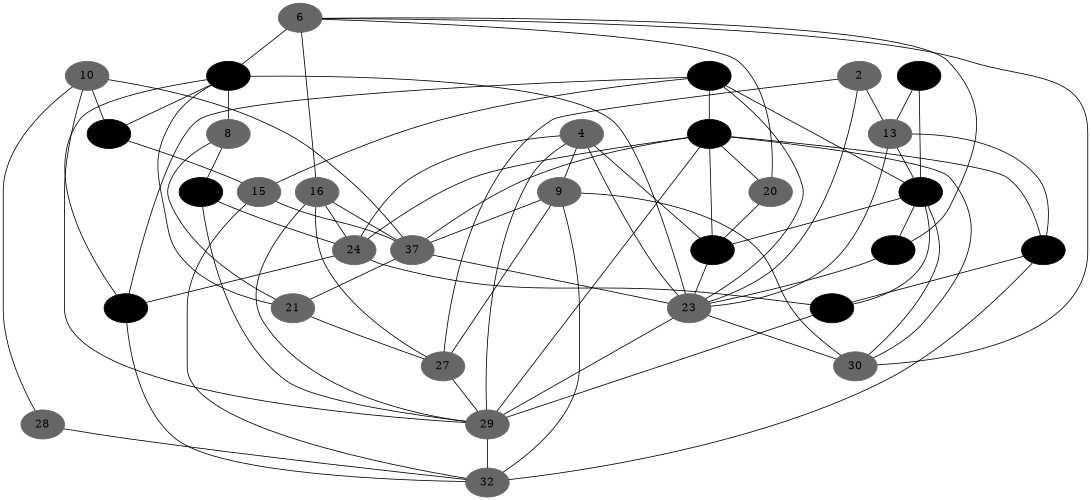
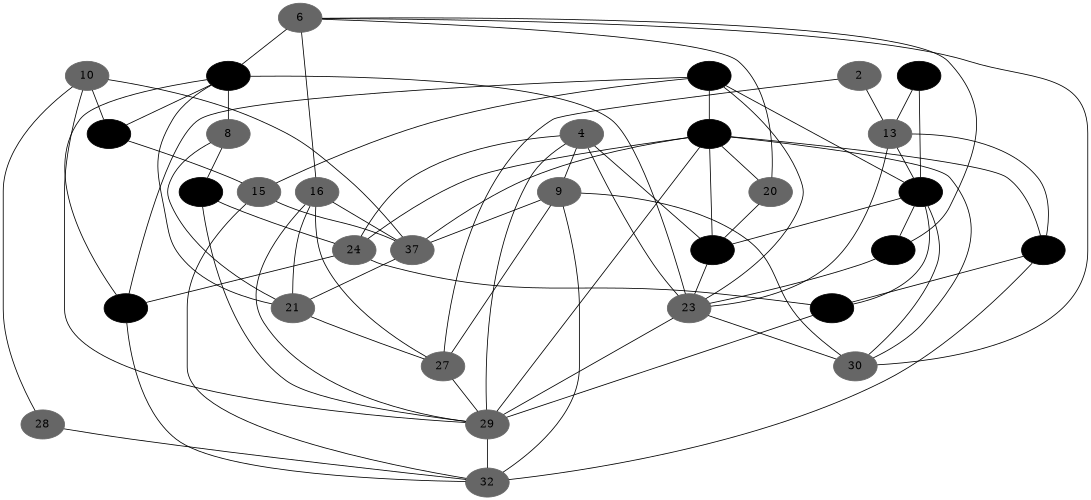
edge "2" -- "23": removed
edge "16" -- "24": now "16" -- "21"
edge "37" -- "23": removed
